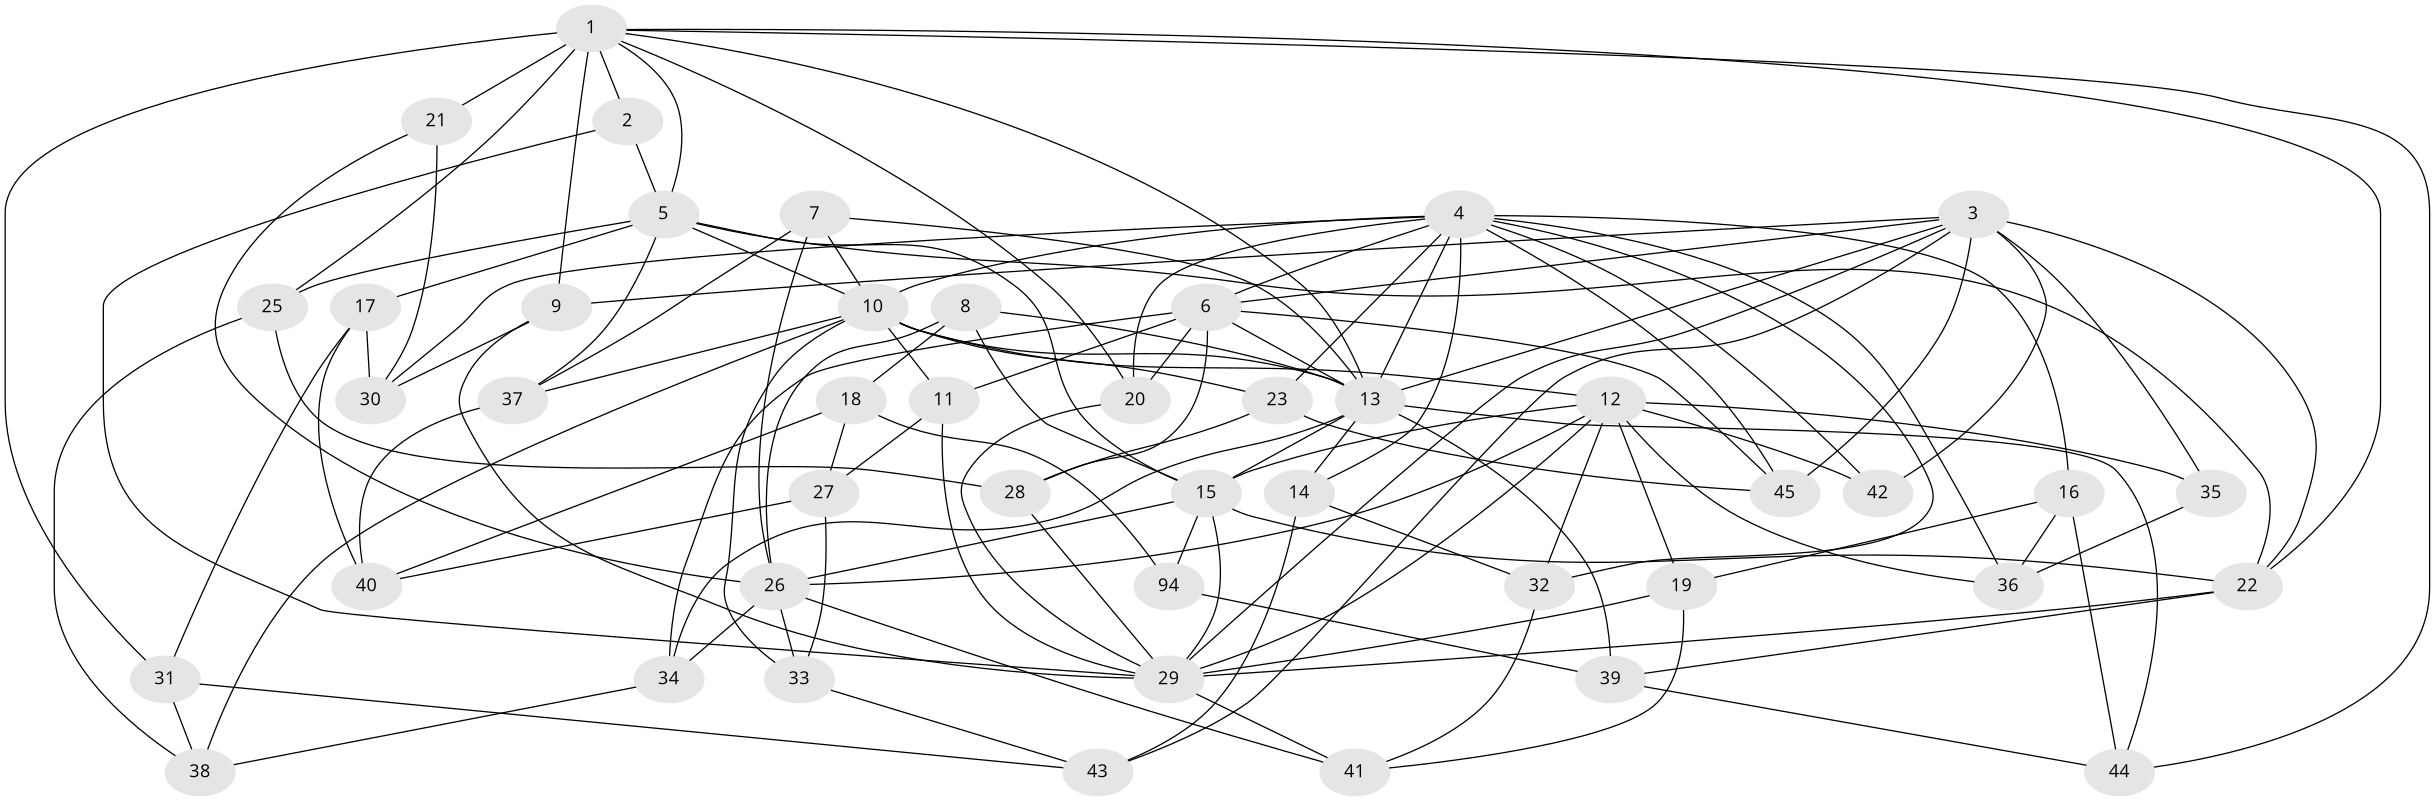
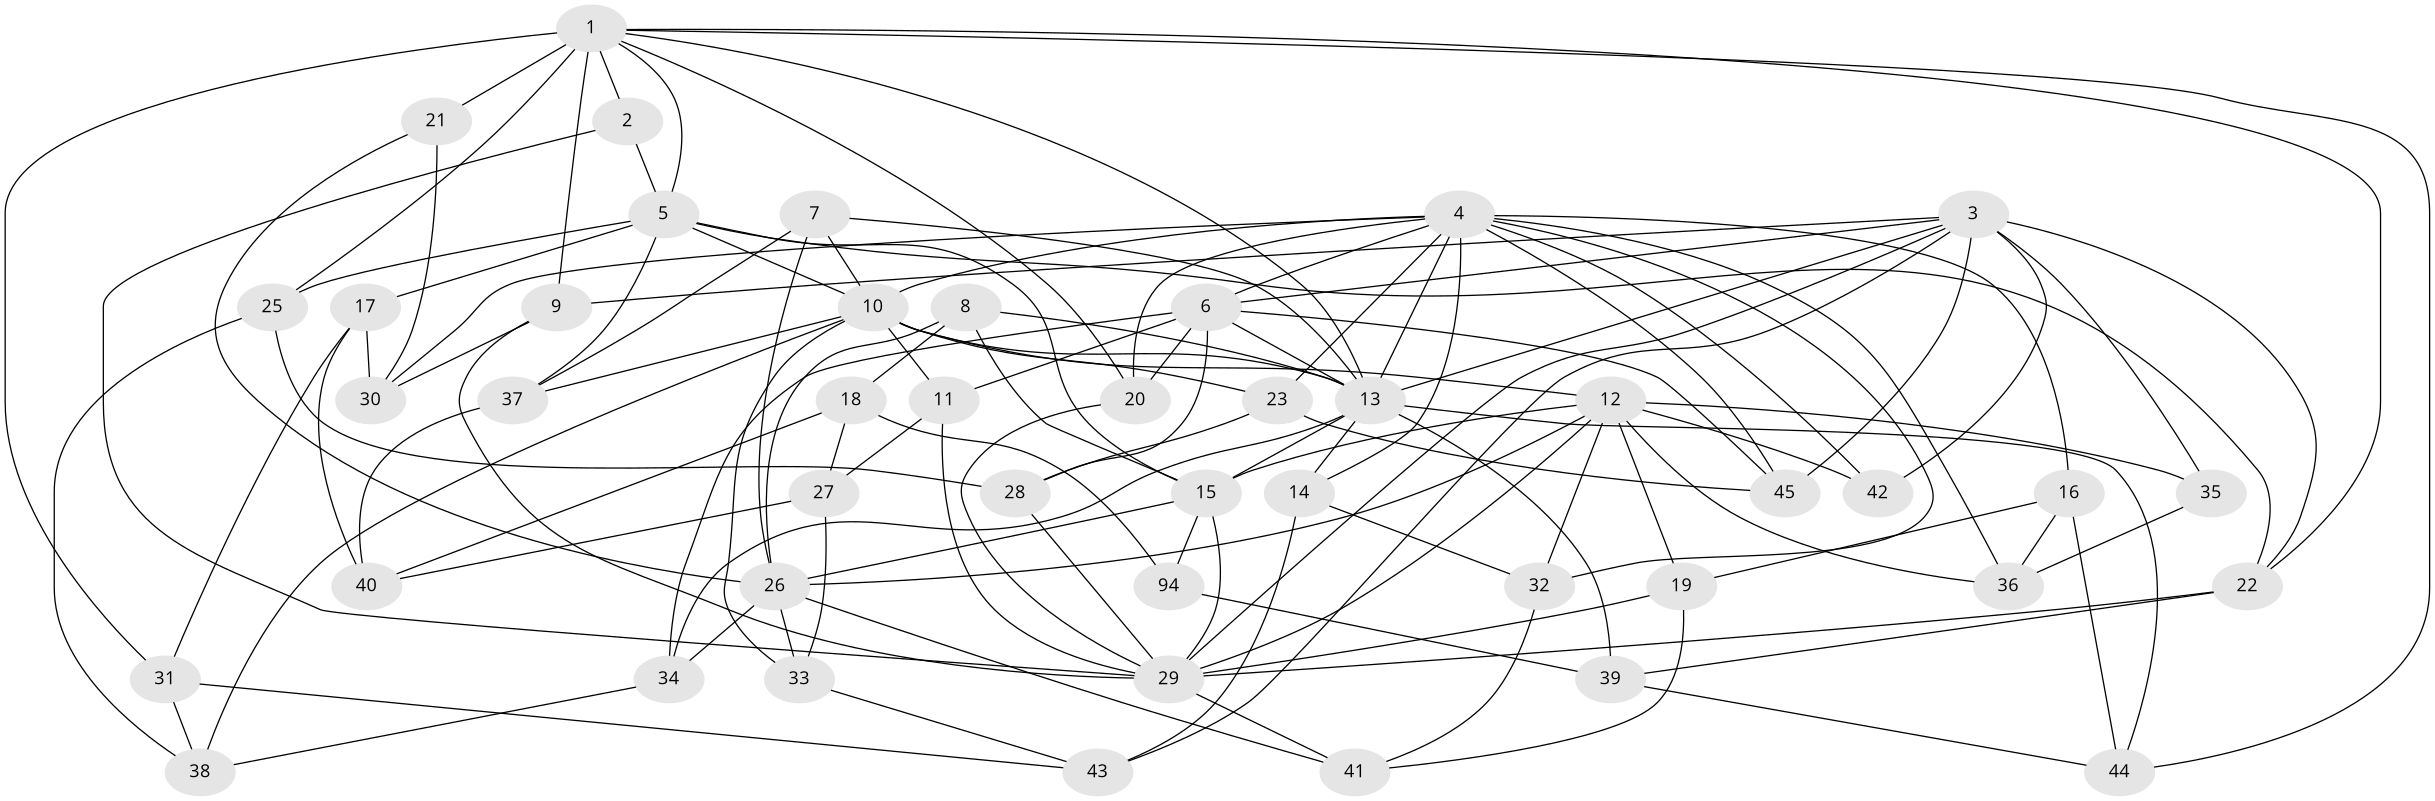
edge "15" -- "22": removed
